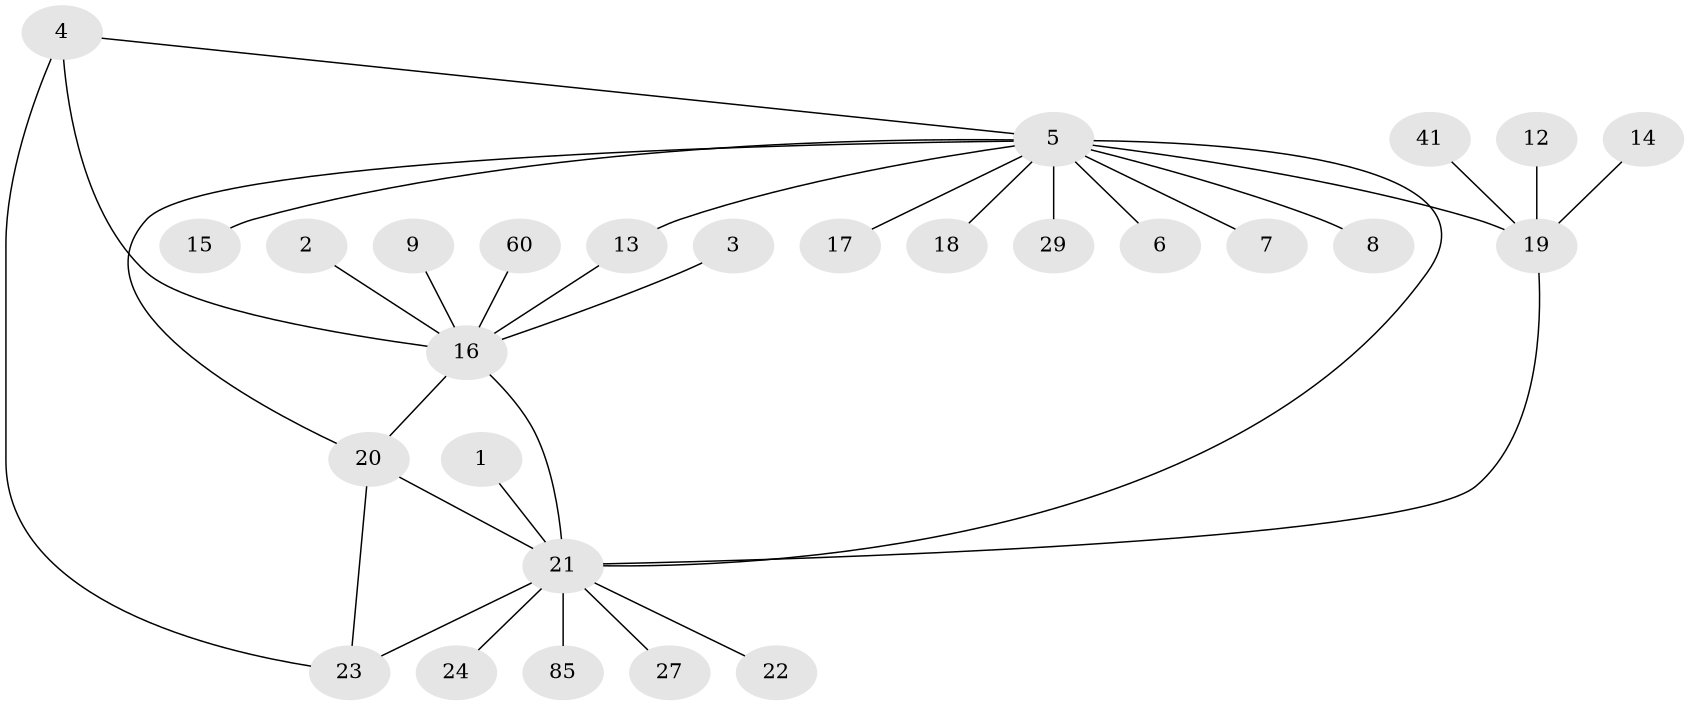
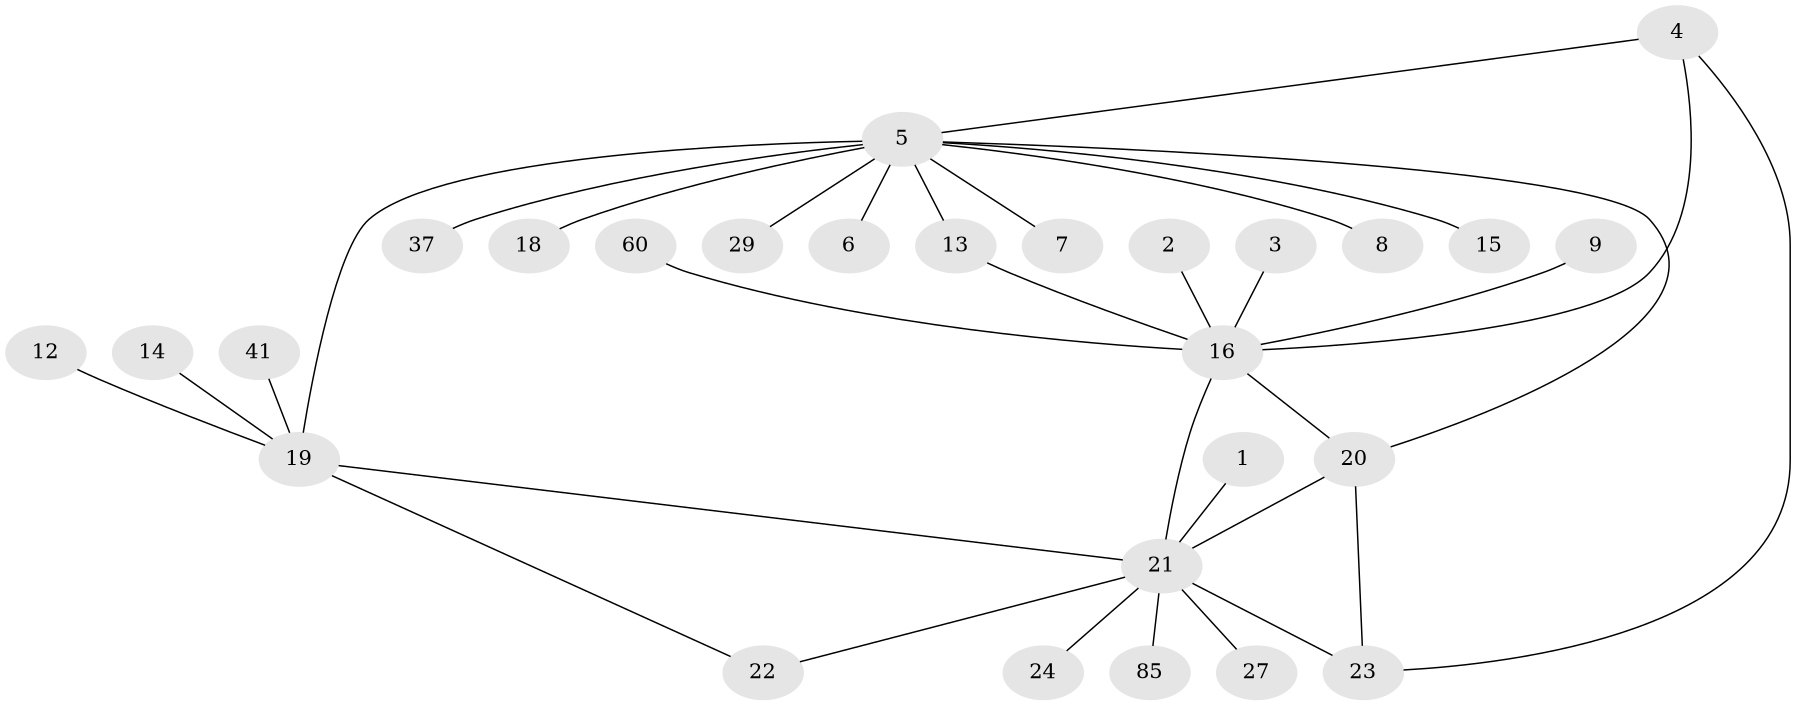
node "17": label "17" -> "37"
edge "5" -- "21": removed
edge "19" -- "22": added
